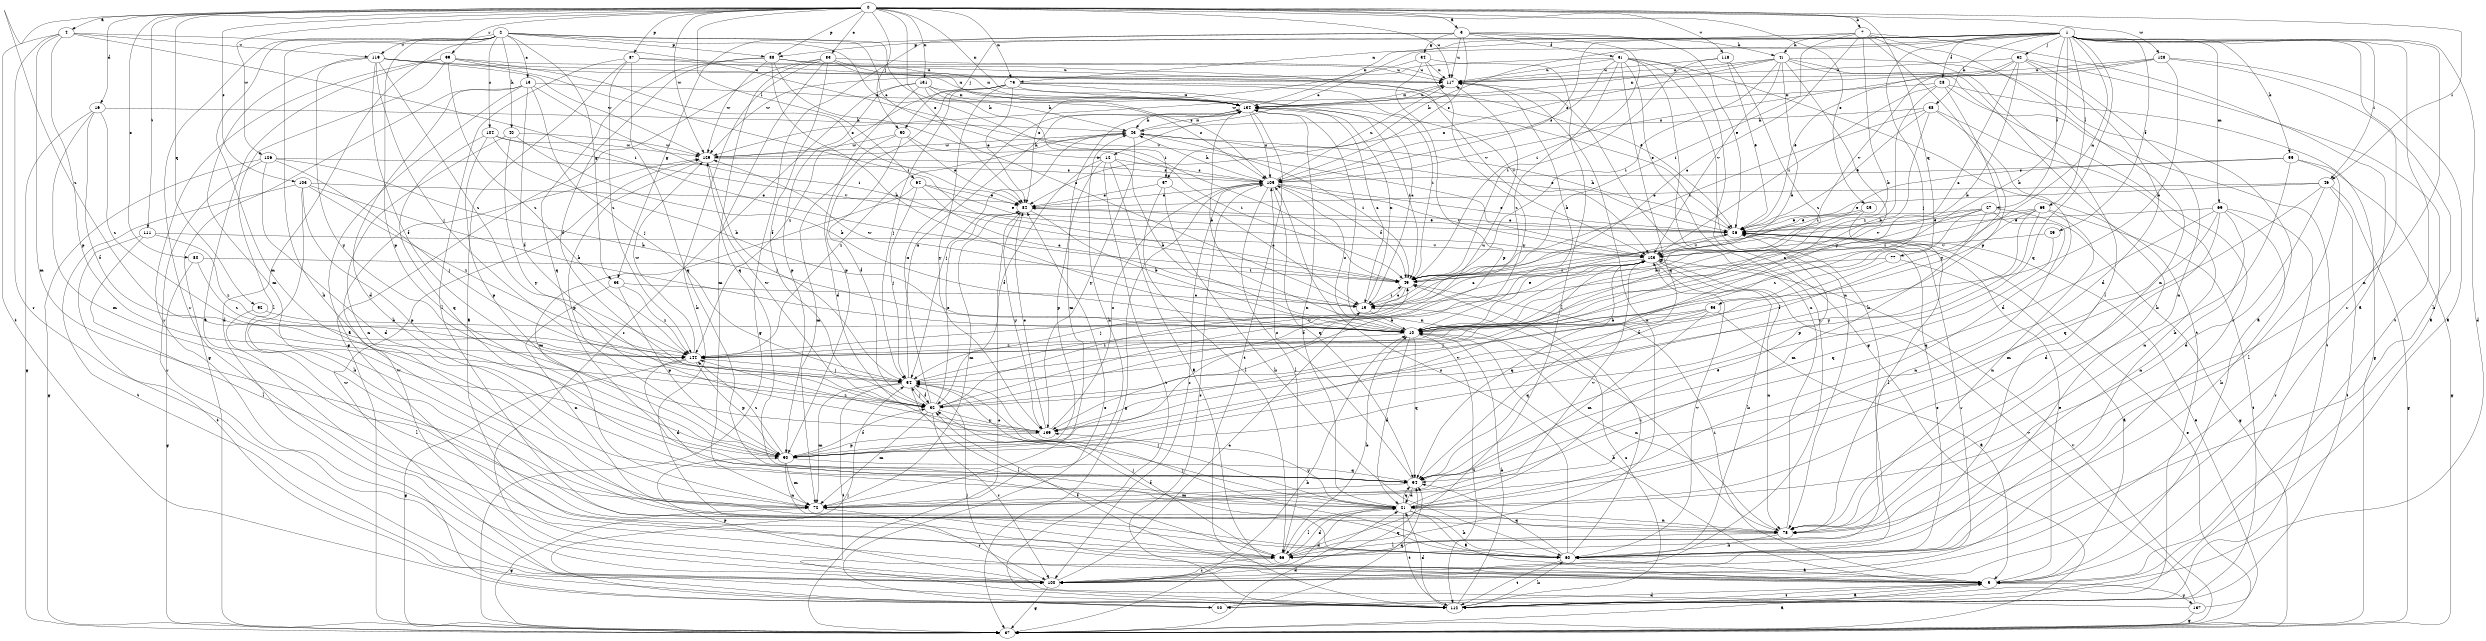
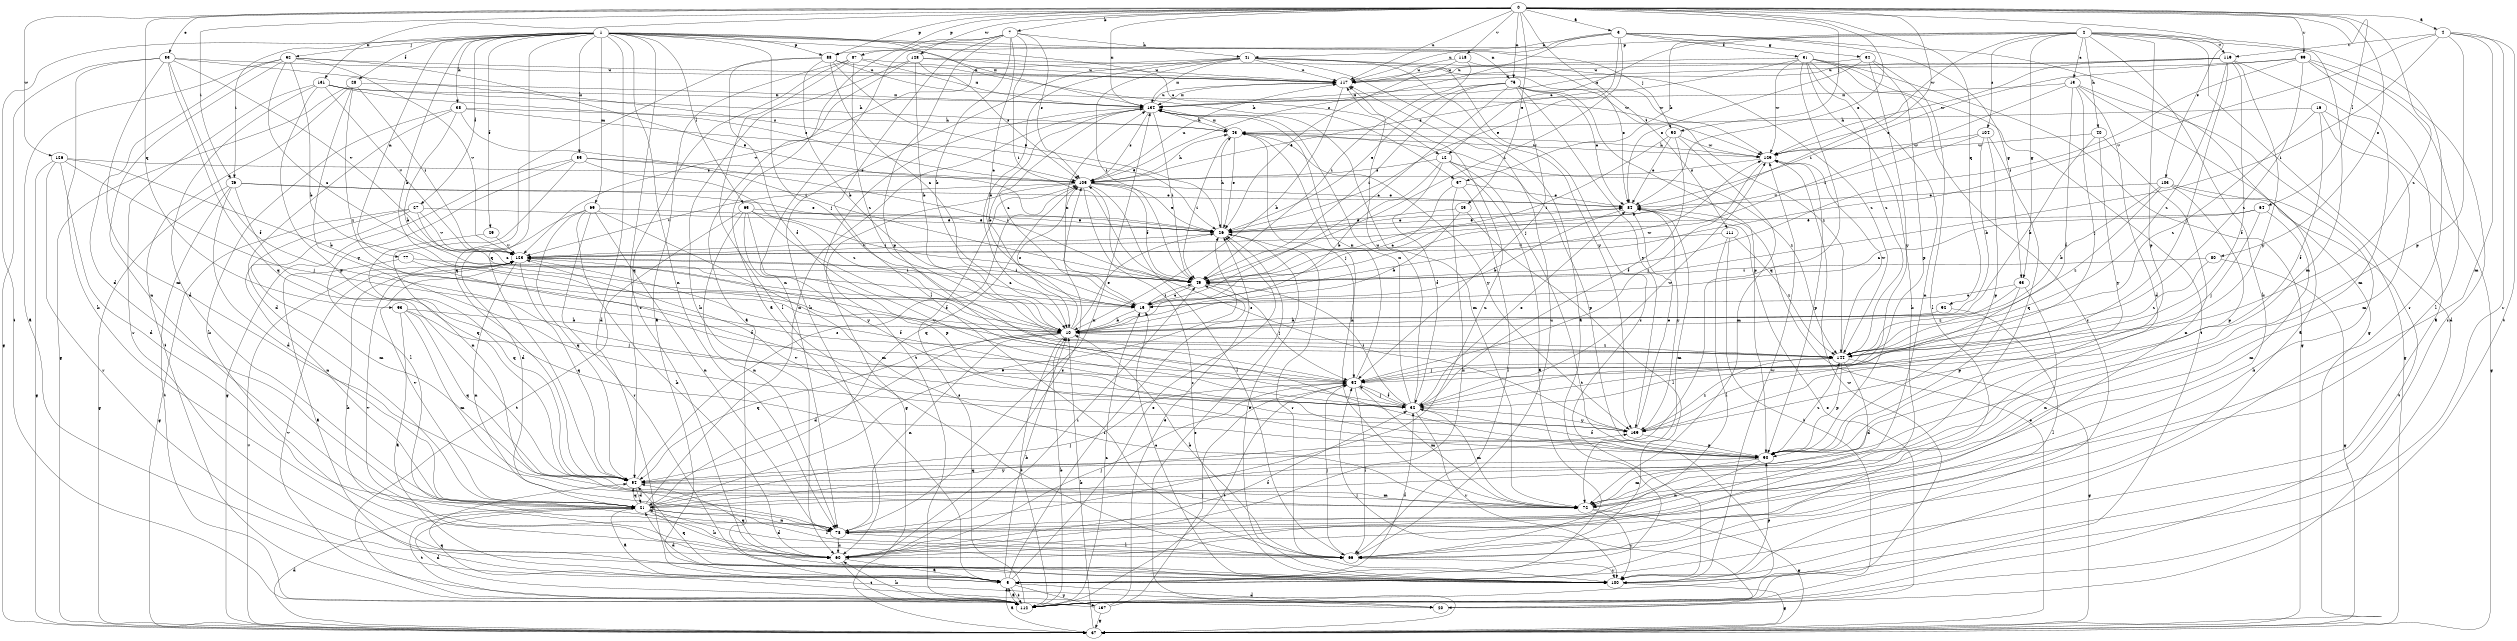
edge "0" -> "16": removed, label "d"
edge "64" -> "84": removed, label "o"
edge "27" -> "144": now "55" -> "144"
